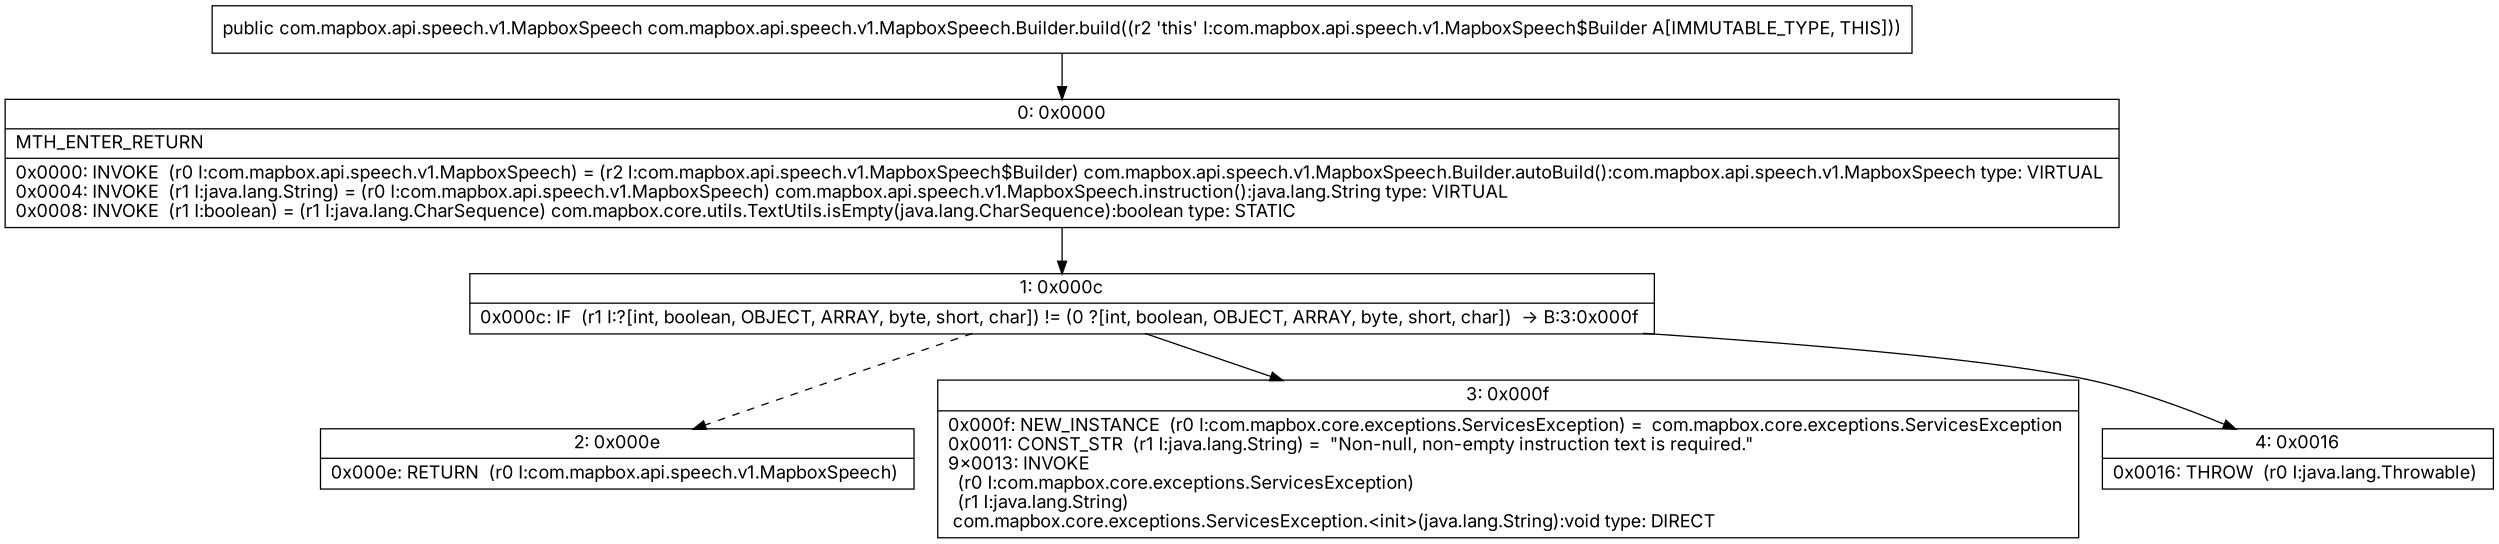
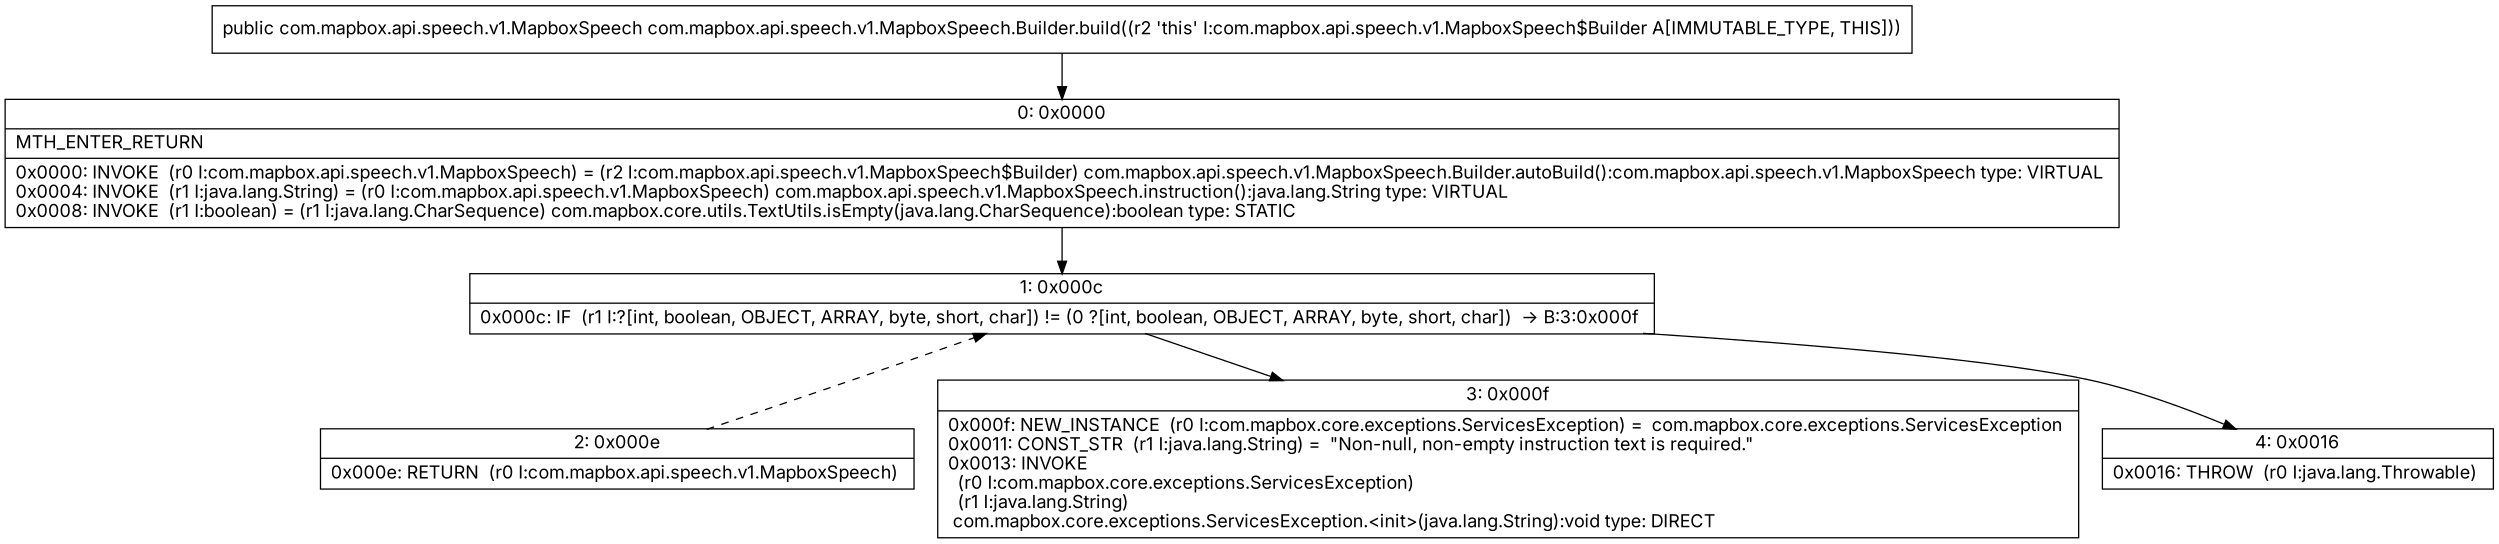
edge "1: 0x000c" -> "2: 0x000e": reversed
node "3: 0x000f": text "9x0013: INVOKE" -> "0x0013: INVOKE"
